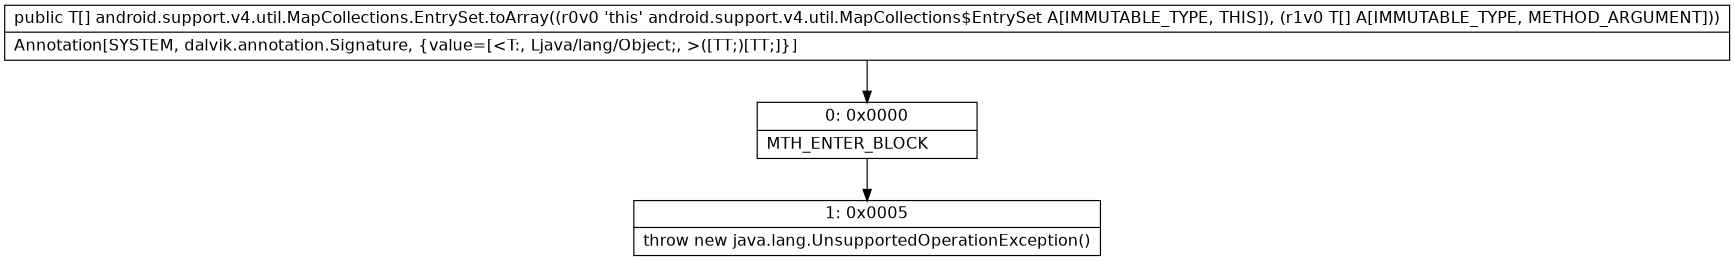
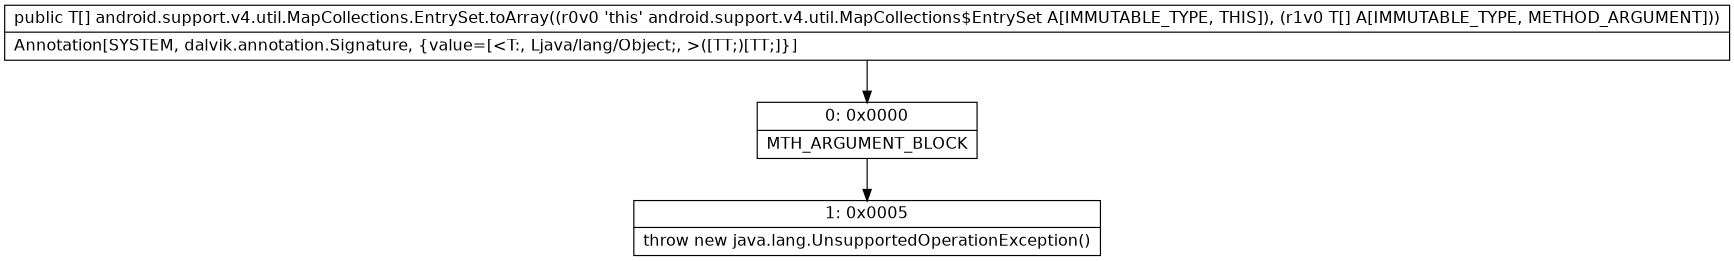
node "0: 0x0000": text "MTH_ENTER_BLOCK" -> "MTH_ARGUMENT_BLOCK"
